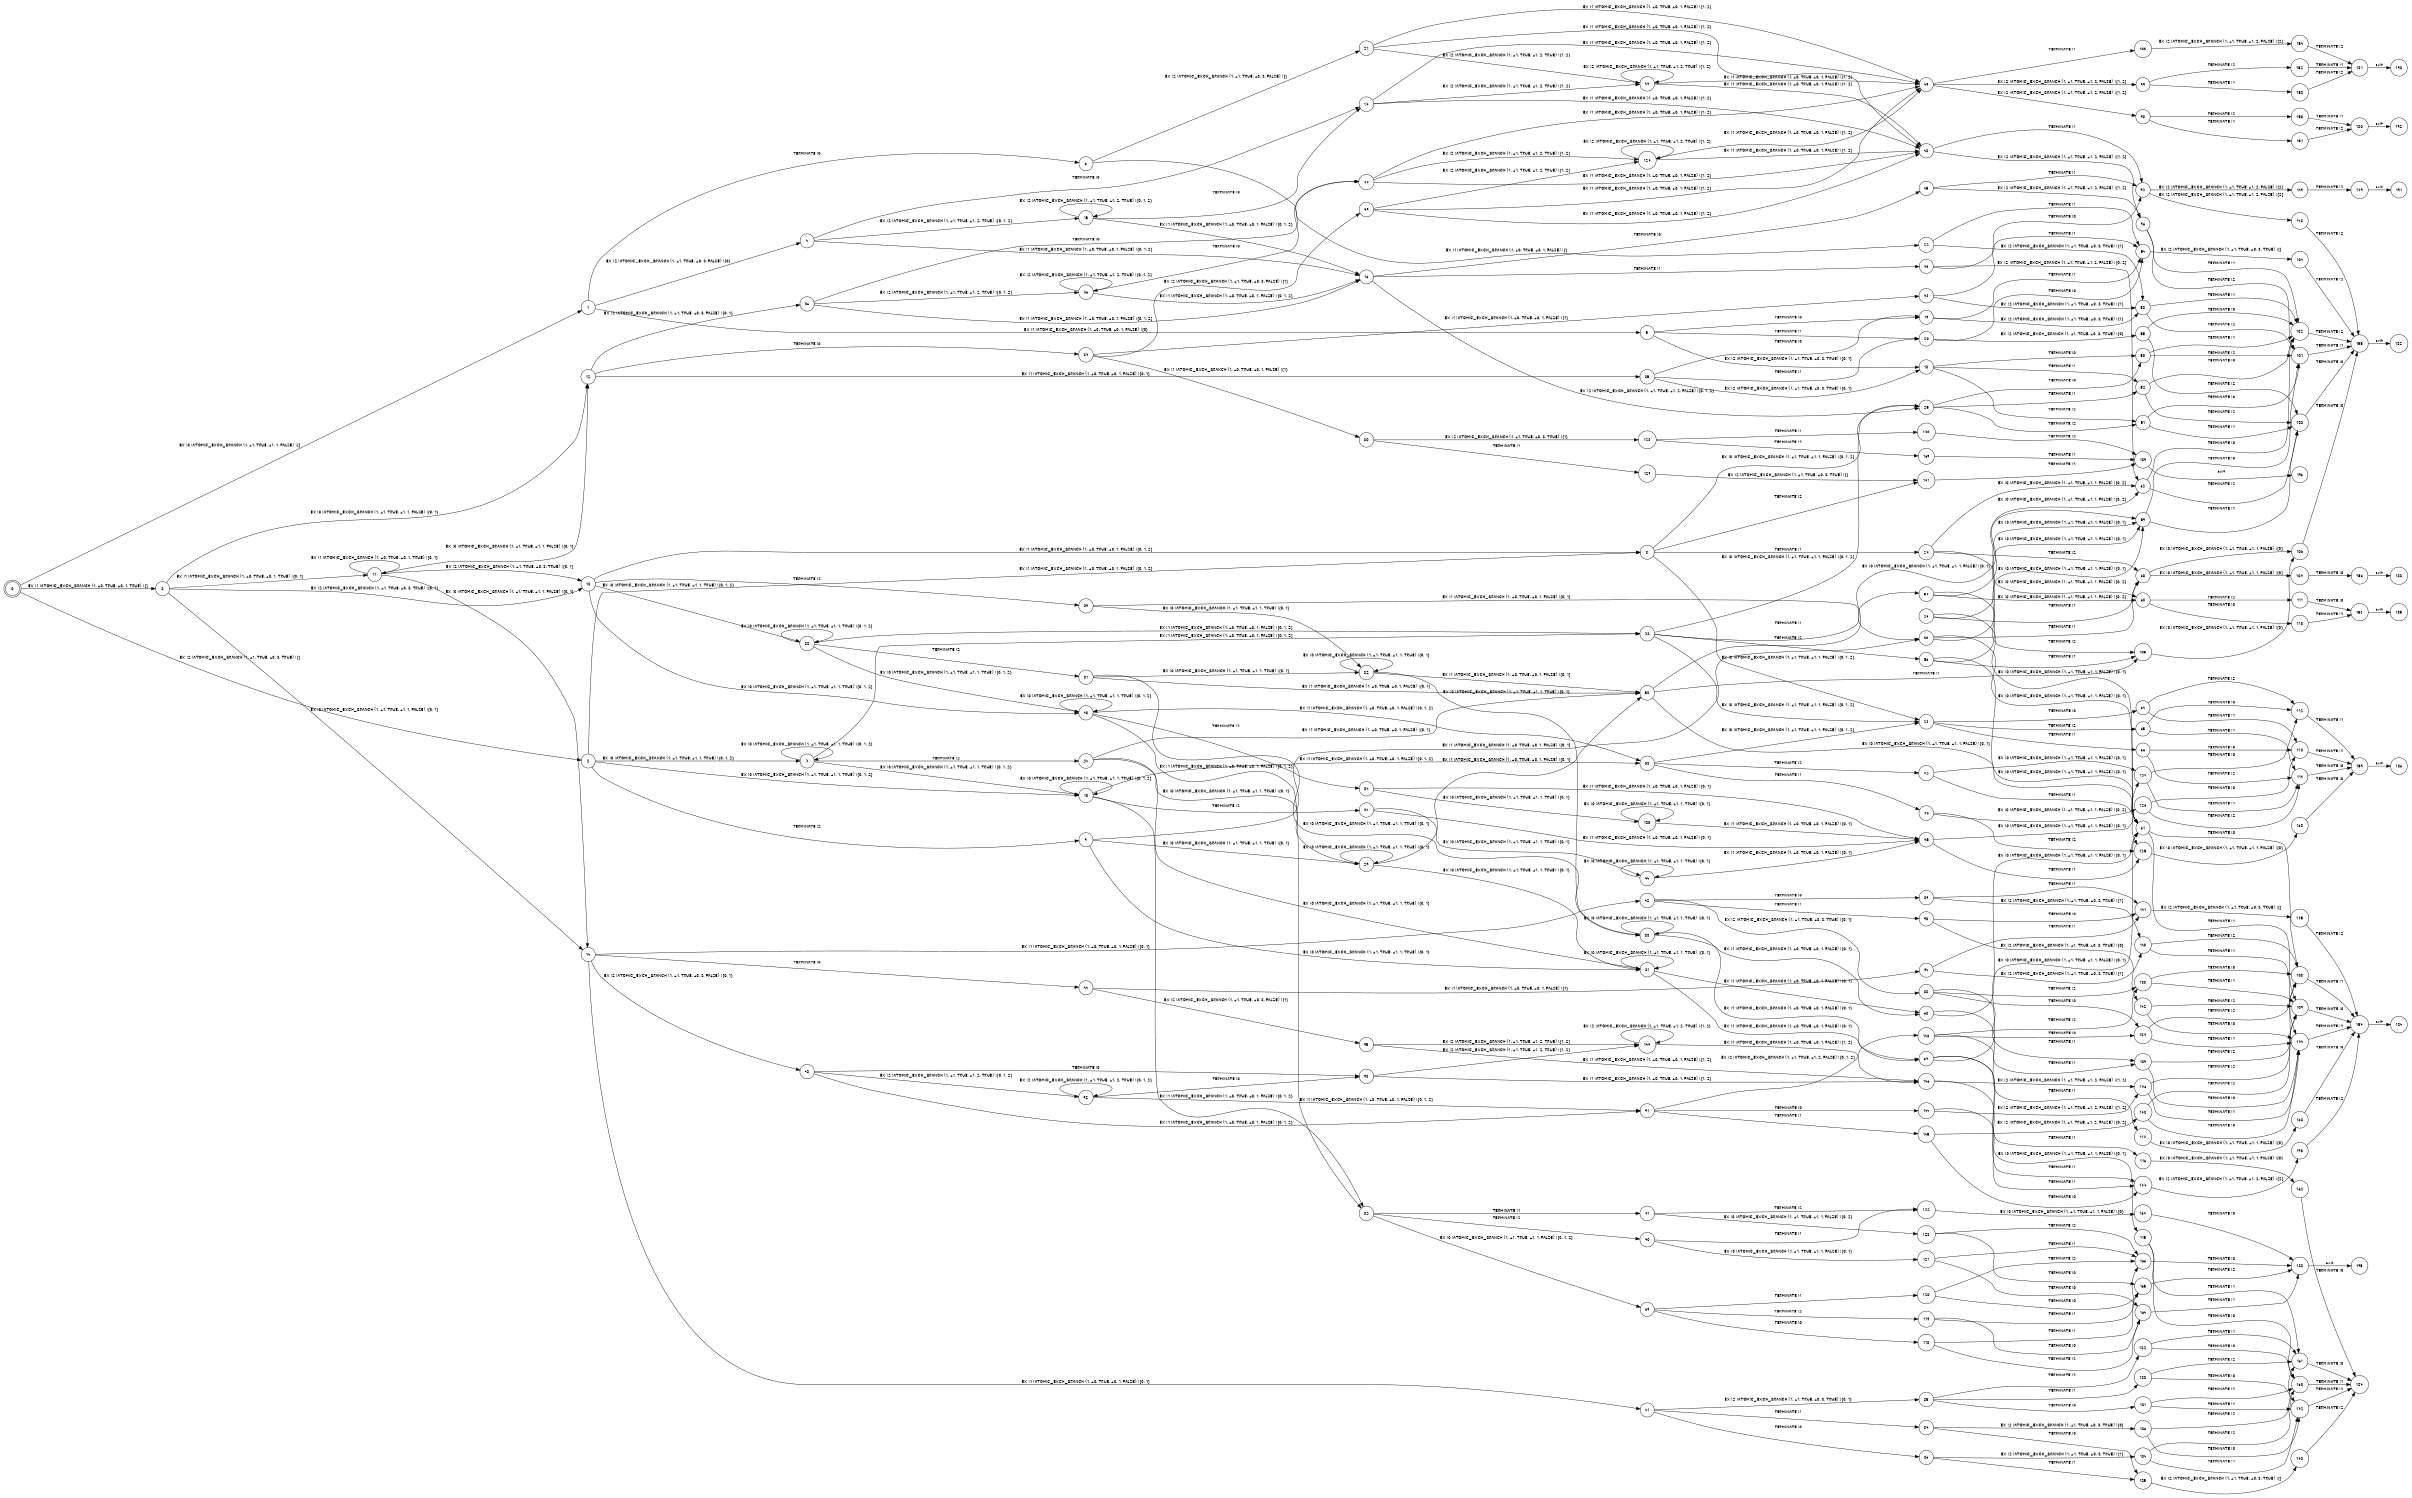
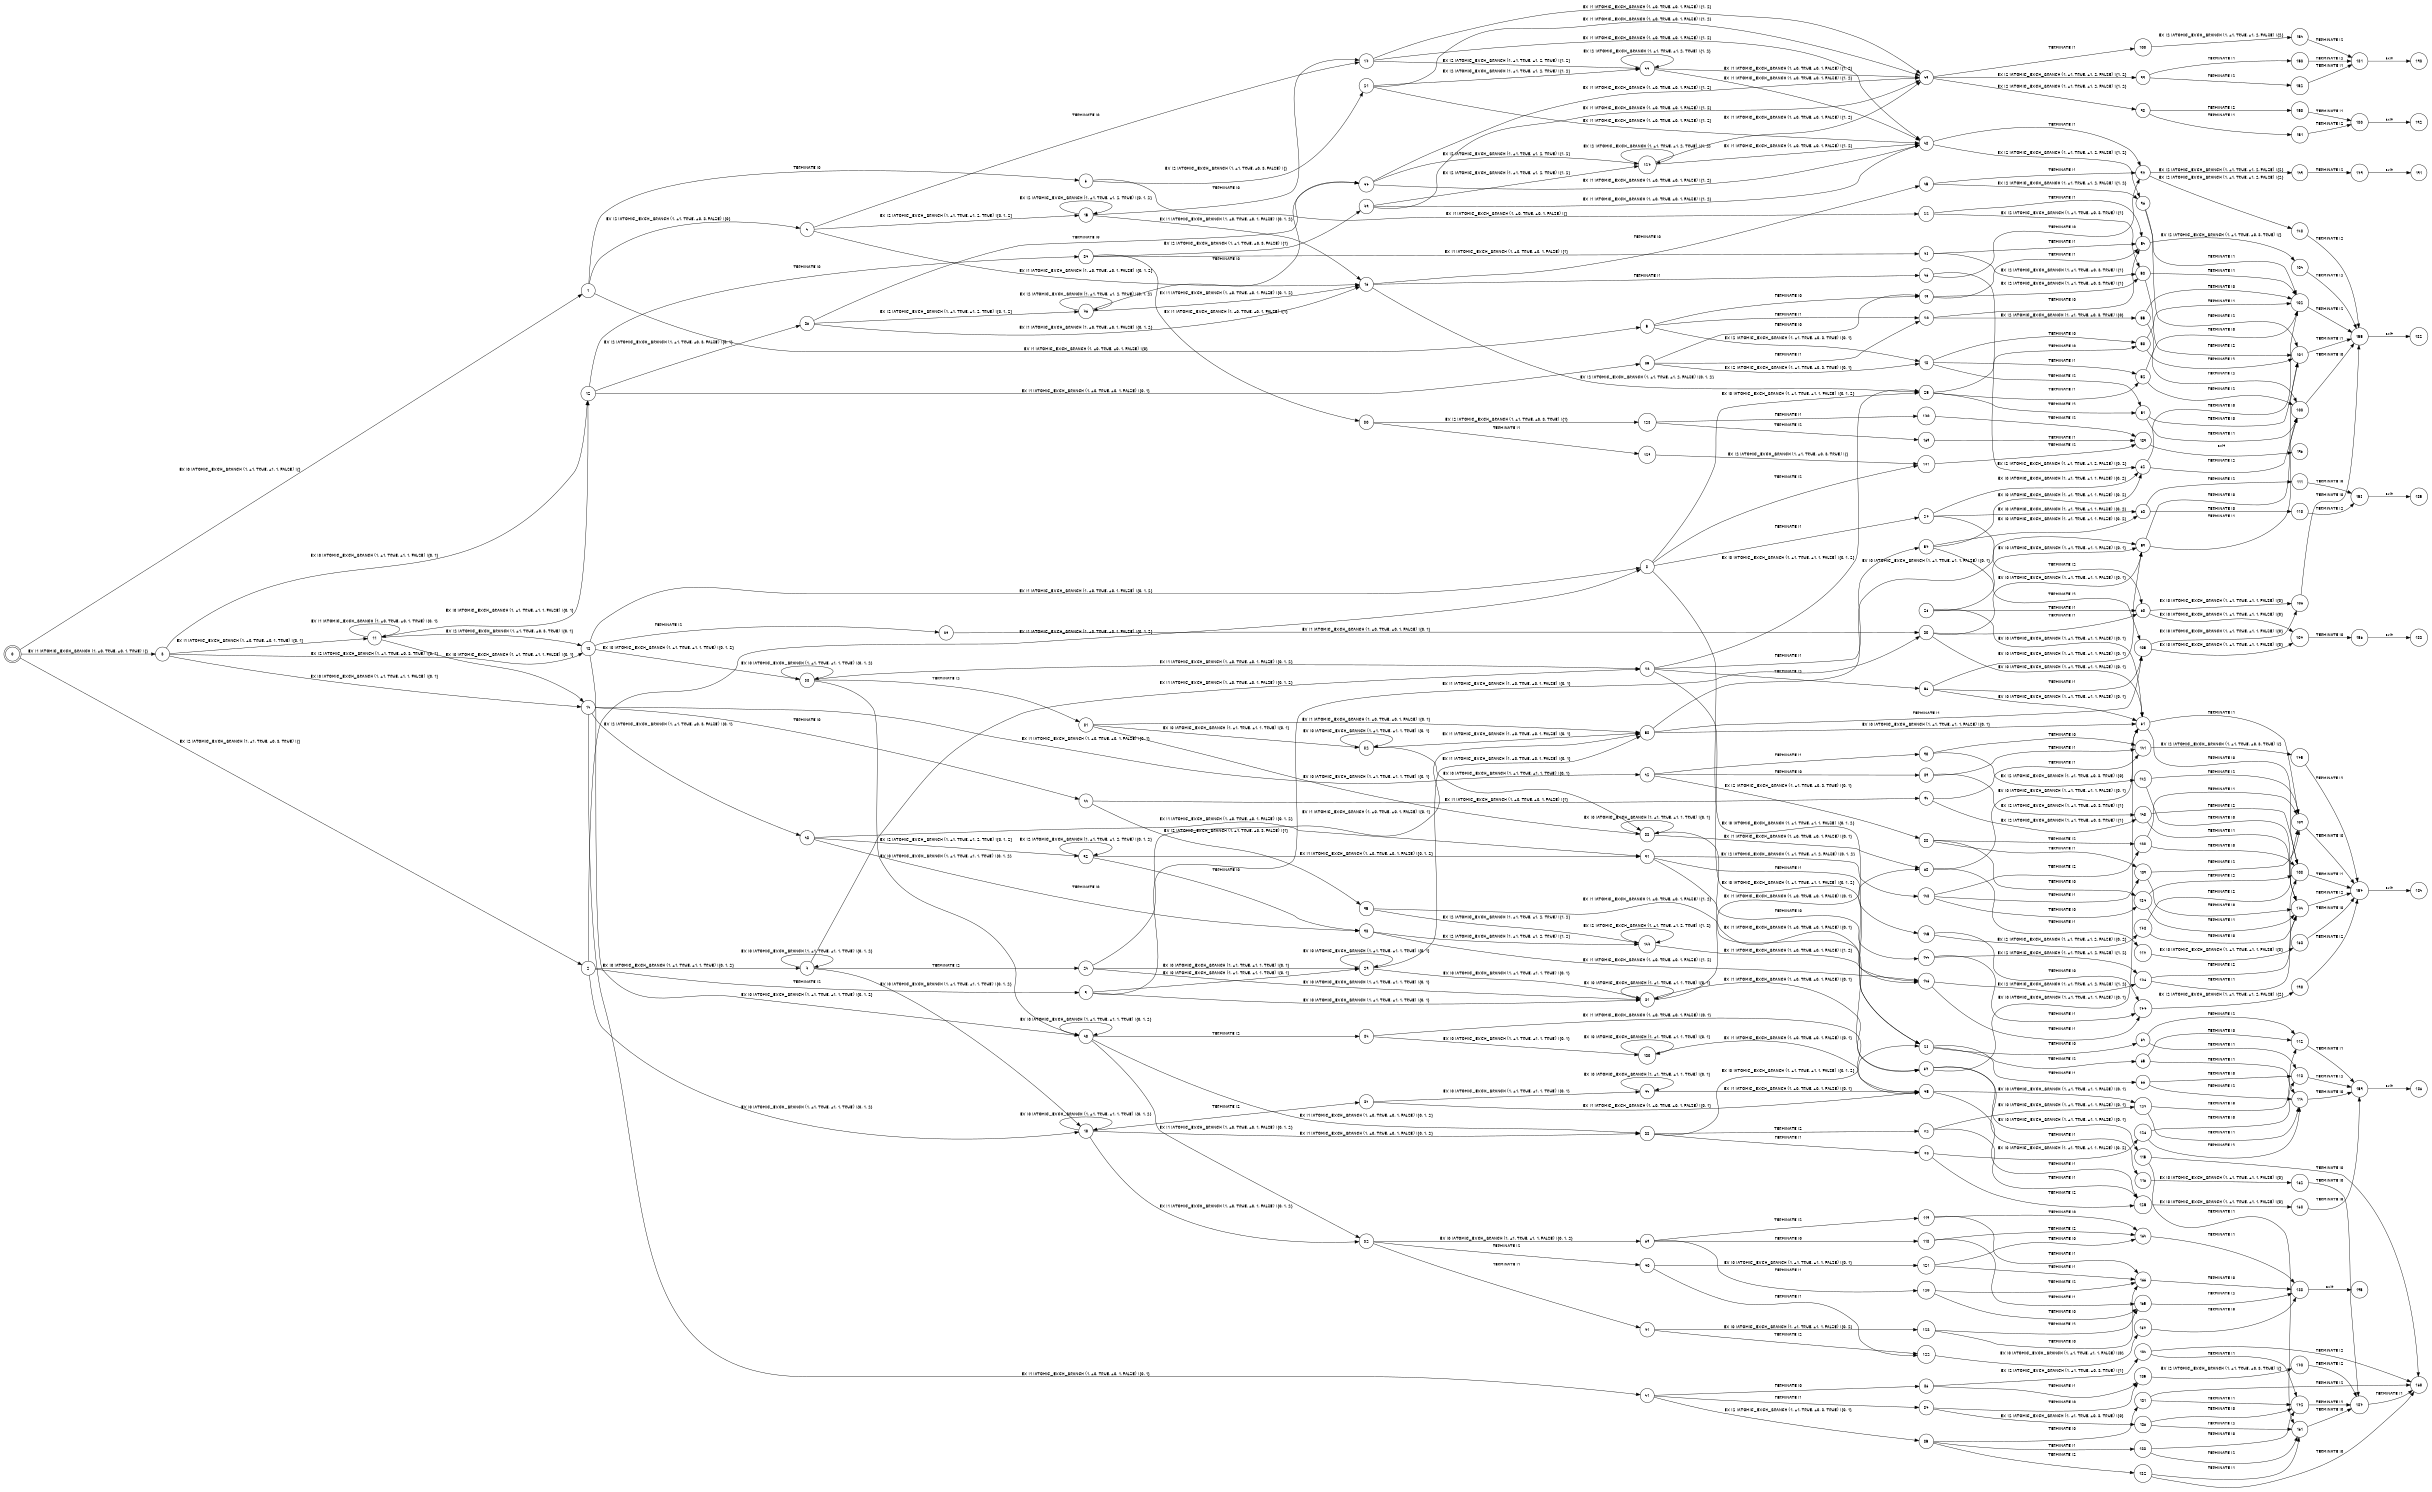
edge "39" -> "82": removed, label "EX !0 !ATOMIC_EXCH_BRANCH (1, +1, TRUE, +1, 1, TRUE) !{0, 1}"
edge "105" -> "107": added, label "EX !0 !ATOMIC_EXCH_BRANCH (1, +1, TRUE, +1, 1, FALSE) !{0}"
edge "160" -> "187": reversed
